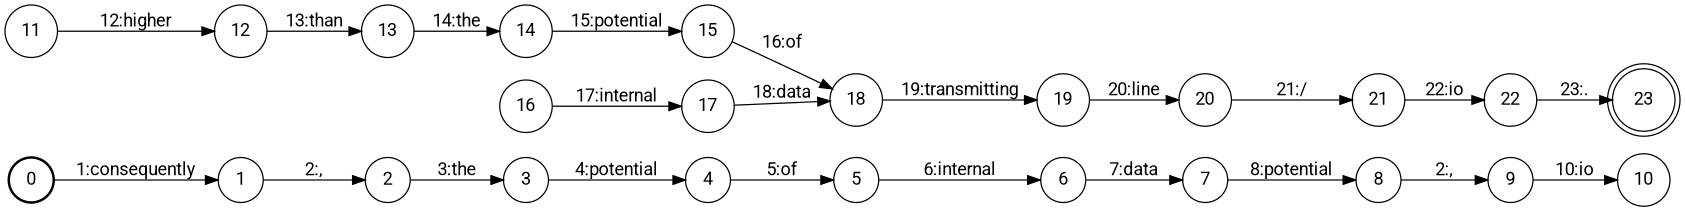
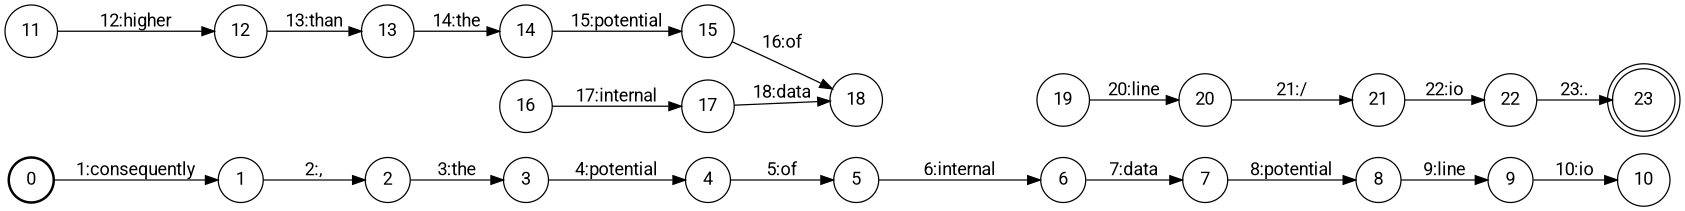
edge "18" -> "19": removed, label "19:transmitting"
edge "8" -> "9": label "2:," -> "9:line"
